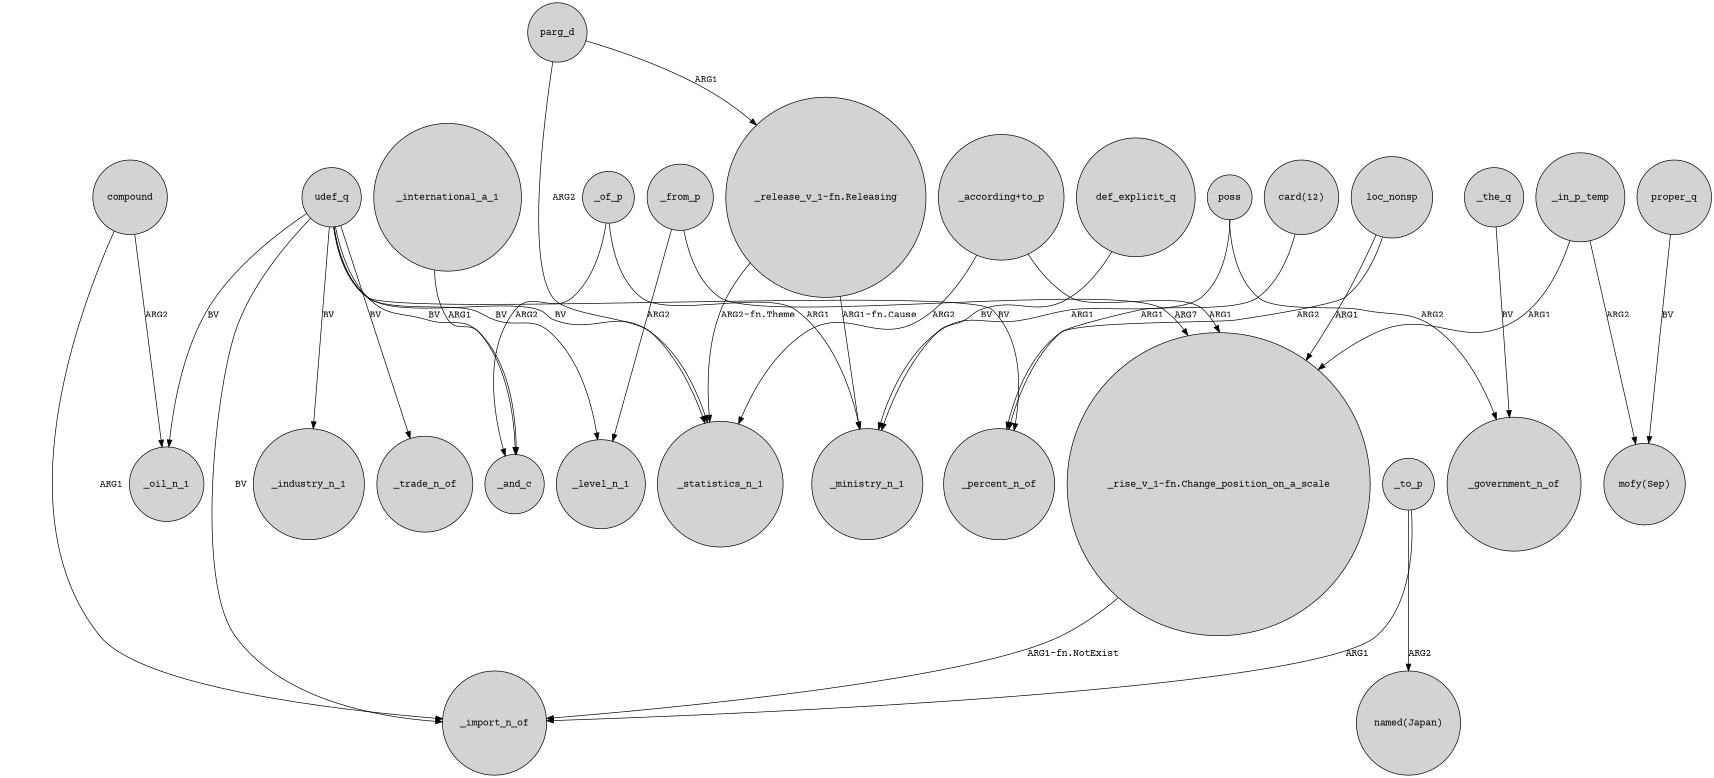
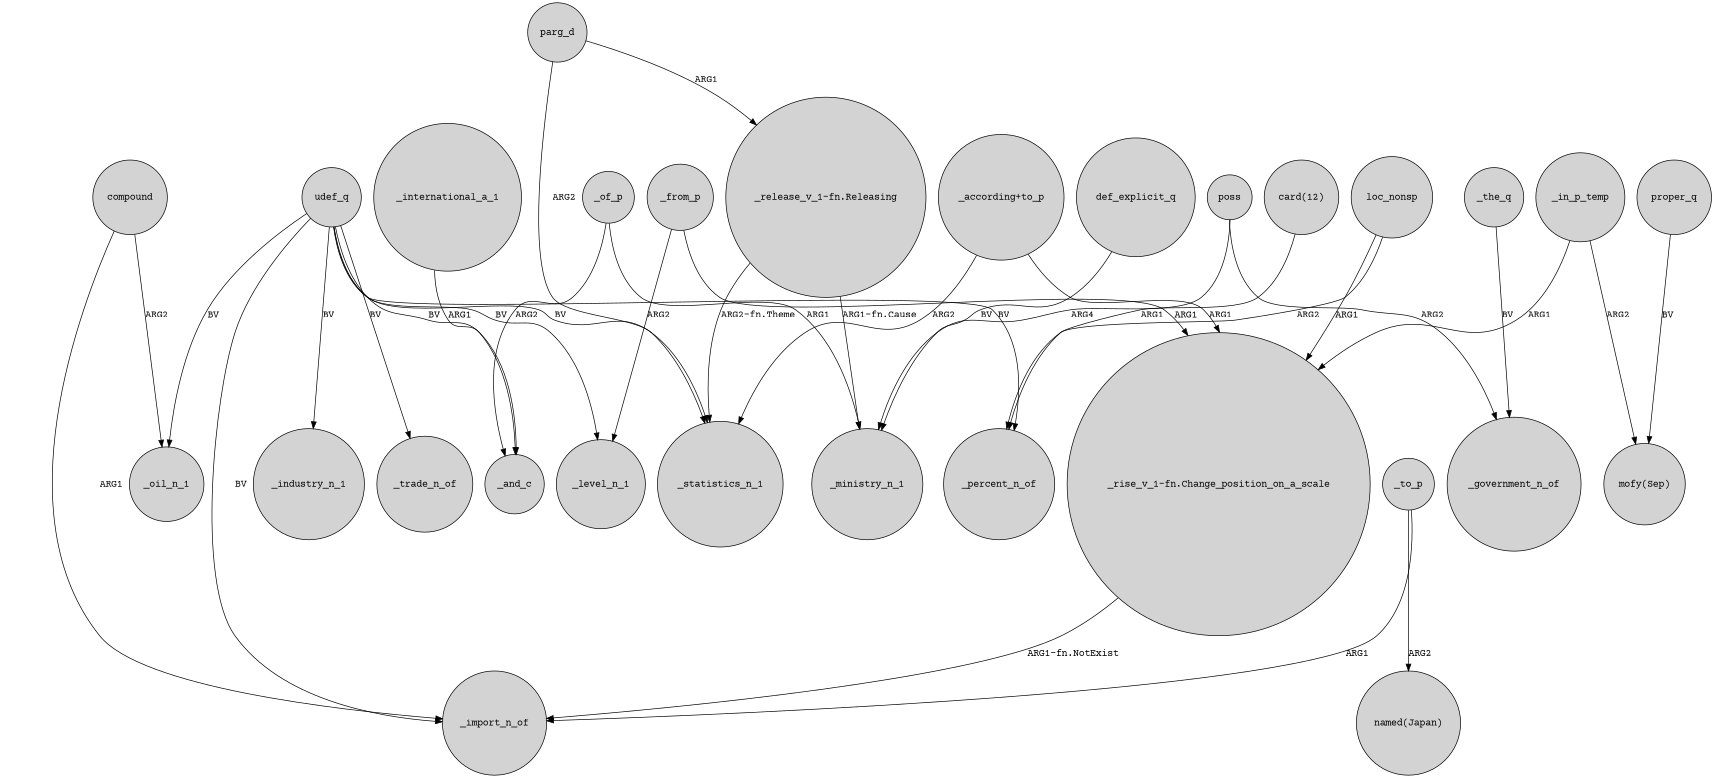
edge "poss" -> "_ministry_n_1": label "ARG1" -> "ARG4"
edge "_from_p" -> "_rise_v_1-fn.Change_position_on_a_scale": label "ARG7" -> "ARG1"
